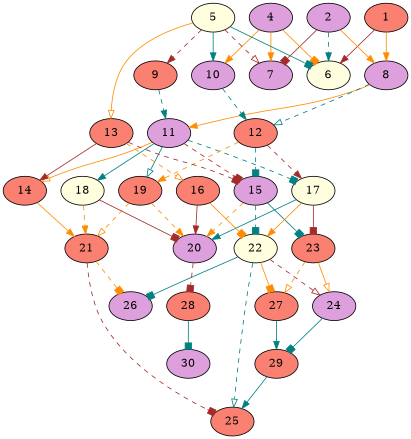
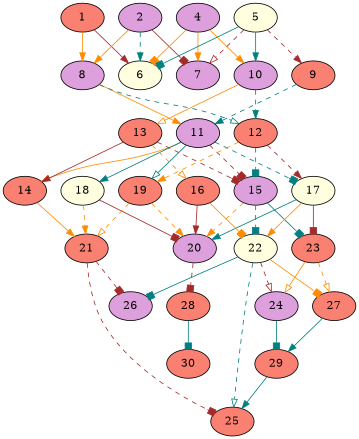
edge "5" -> "13": now "10" -> "13"
edge "21" -> "26": color darkorange -> brown
node "30": fillcolor plum -> salmon
